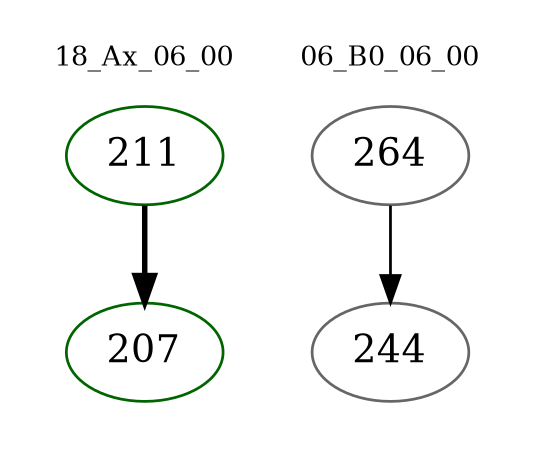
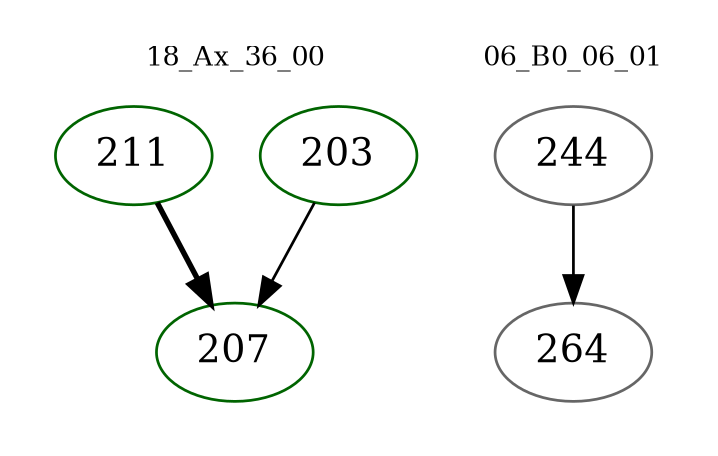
cluster "18_Ax_06_00": label "18_Ax_06_00" -> "18_Ax_36_00"
cluster "06_B0_06_00": label "06_B0_06_00" -> "06_B0_06_01"
node "203": added
edge "264" -> "244": reversed
